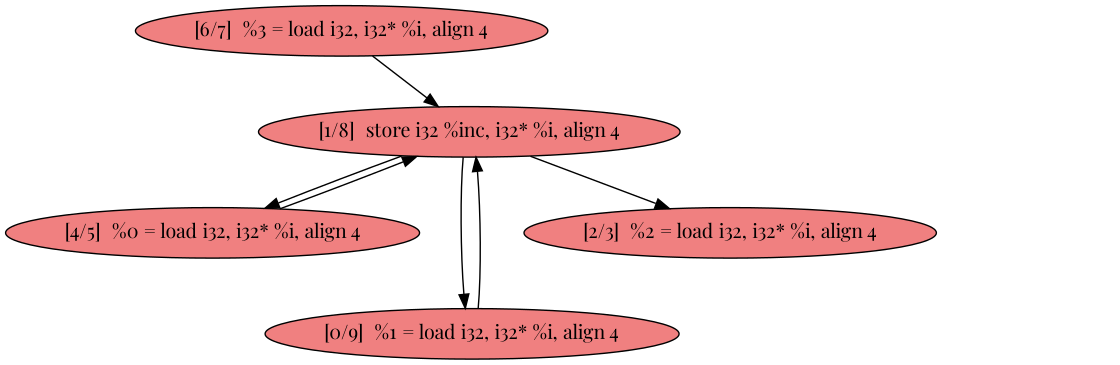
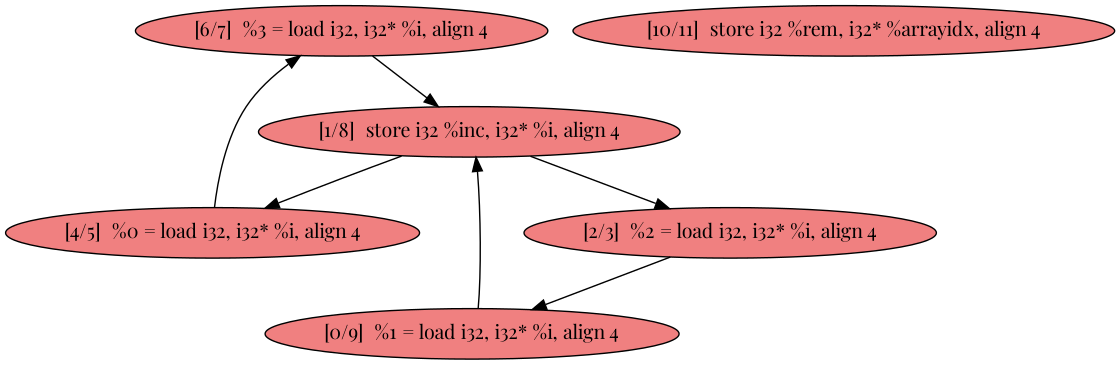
node "[10/11]  store i32 %rem, i32* %arrayidx, align 4": added
edge "[4/5]  %0 = load i32, i32* %i, align 4" -> "[1/8]  store i32 %inc, i32* %i, align 4": now "[4/5]  %0 = load i32, i32* %i, align 4" -> "[6/7]  %3 = load i32, i32* %i, align 4"
edge "[1/8]  store i32 %inc, i32* %i, align 4" -> "[0/9]  %1 = load i32, i32* %i, align 4": now "[2/3]  %2 = load i32, i32* %i, align 4" -> "[0/9]  %1 = load i32, i32* %i, align 4"
